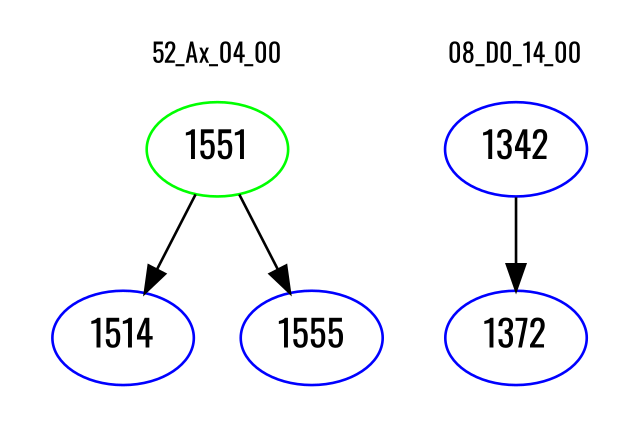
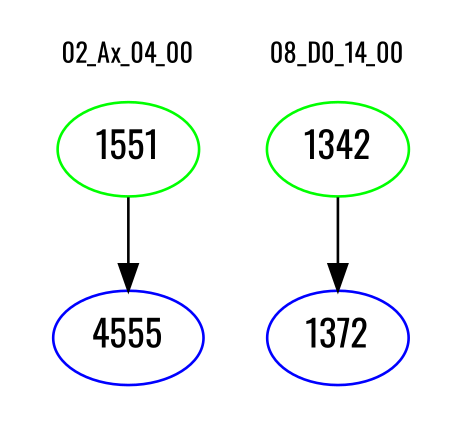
cluster "52_Ax_04_00": label "52_Ax_04_00" -> "02_Ax_04_00"
node "1342": color blue -> green
node "1514": removed
node "1555": label "1555" -> "4555"
